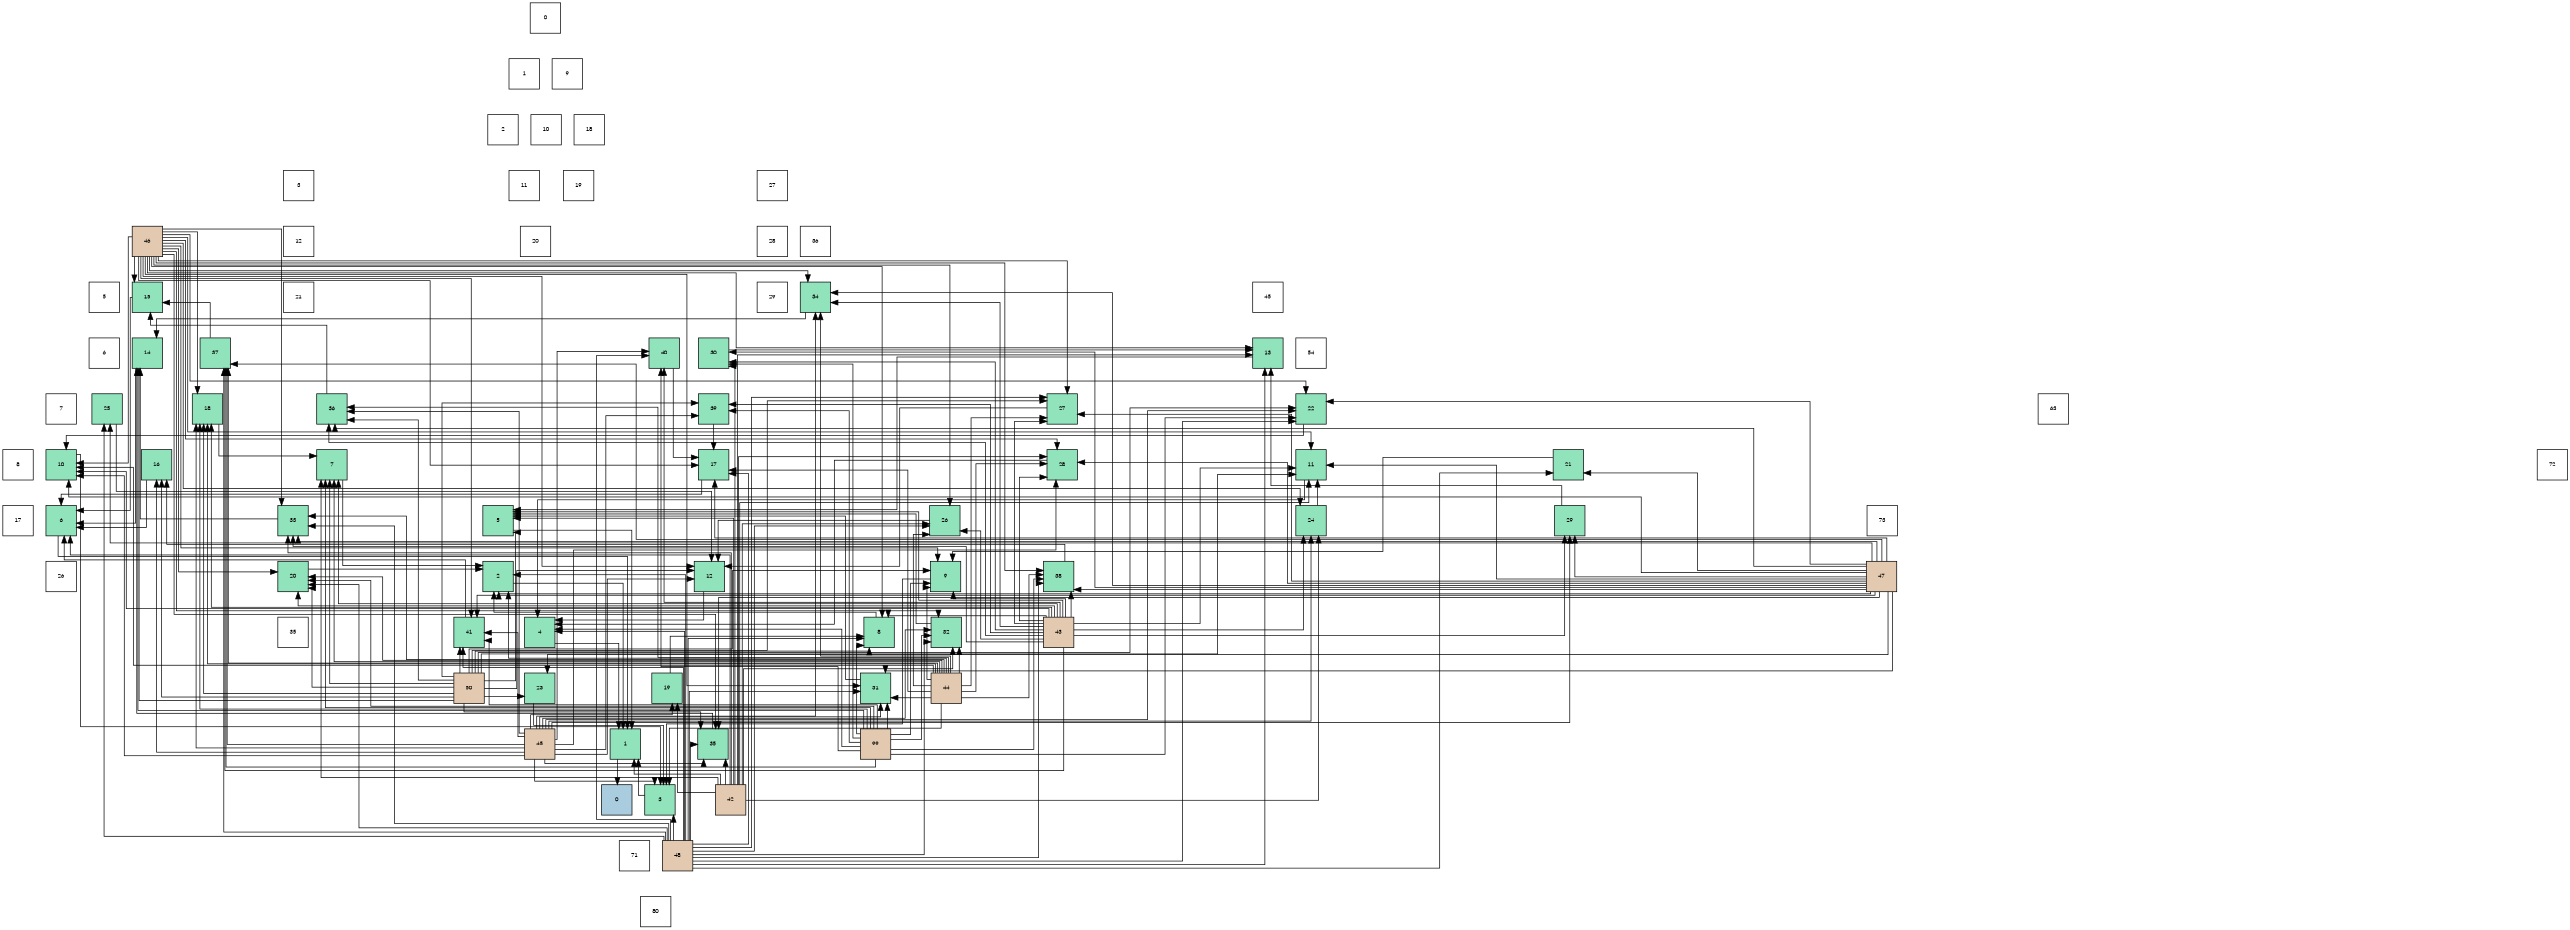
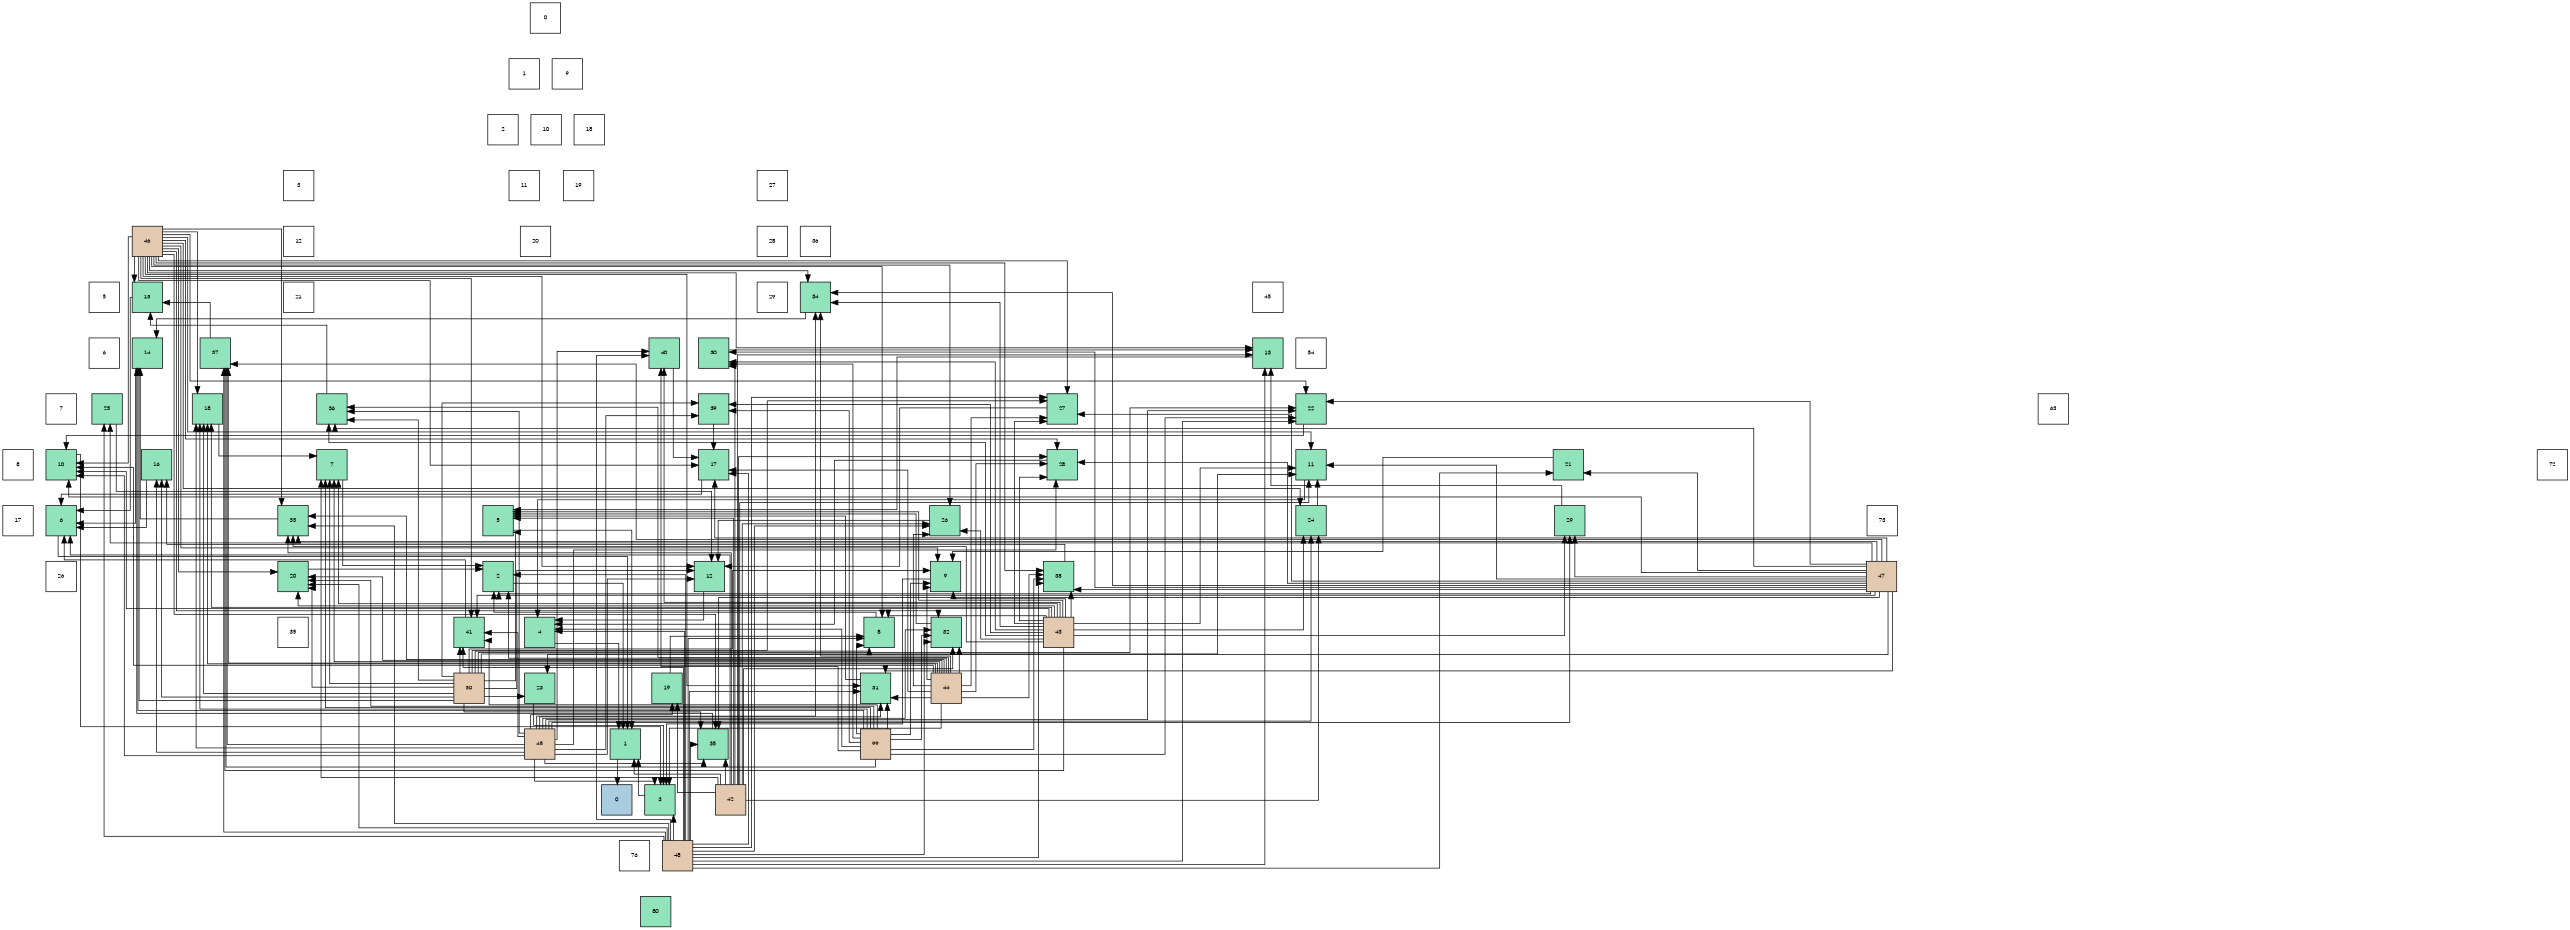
node "71": label "71" -> "76"
node "80": fillcolor #ffffff -> #91e3bb
